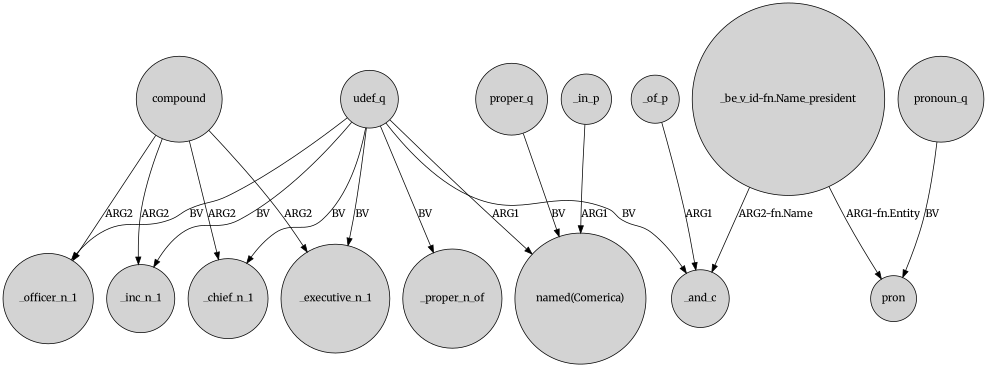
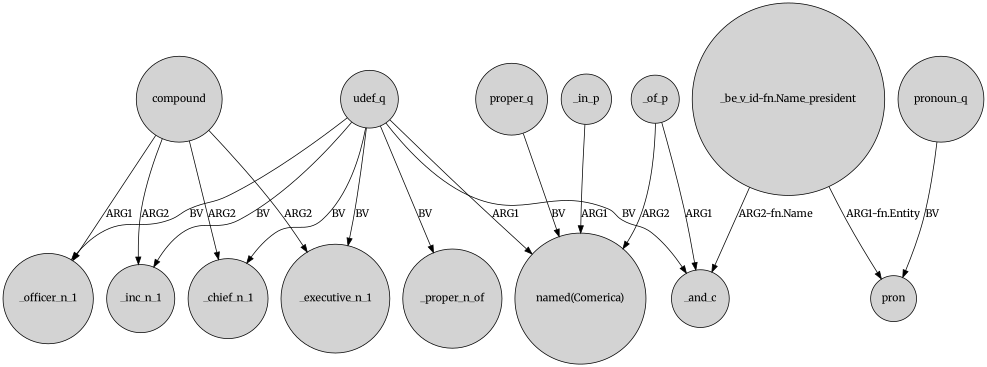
edge "_of_p" -> "named(Comerica)": added, label "ARG2"
edge "compound" -> "_officer_n_1": label "ARG2" -> "ARG1"
